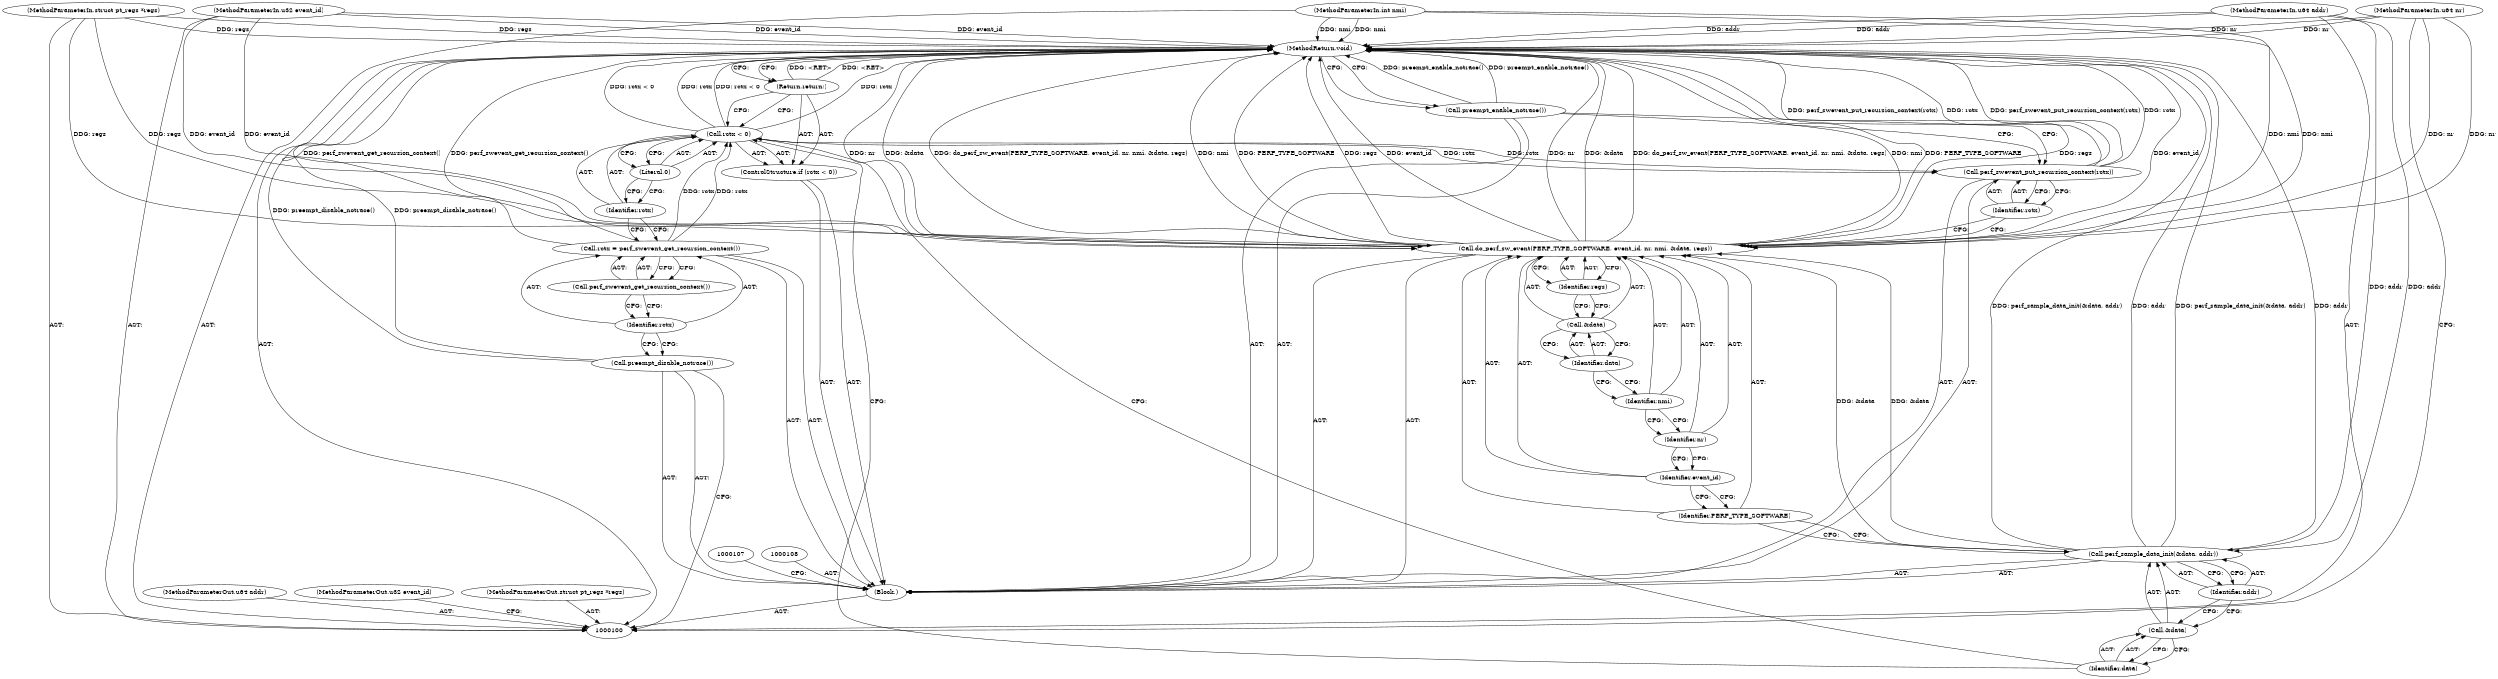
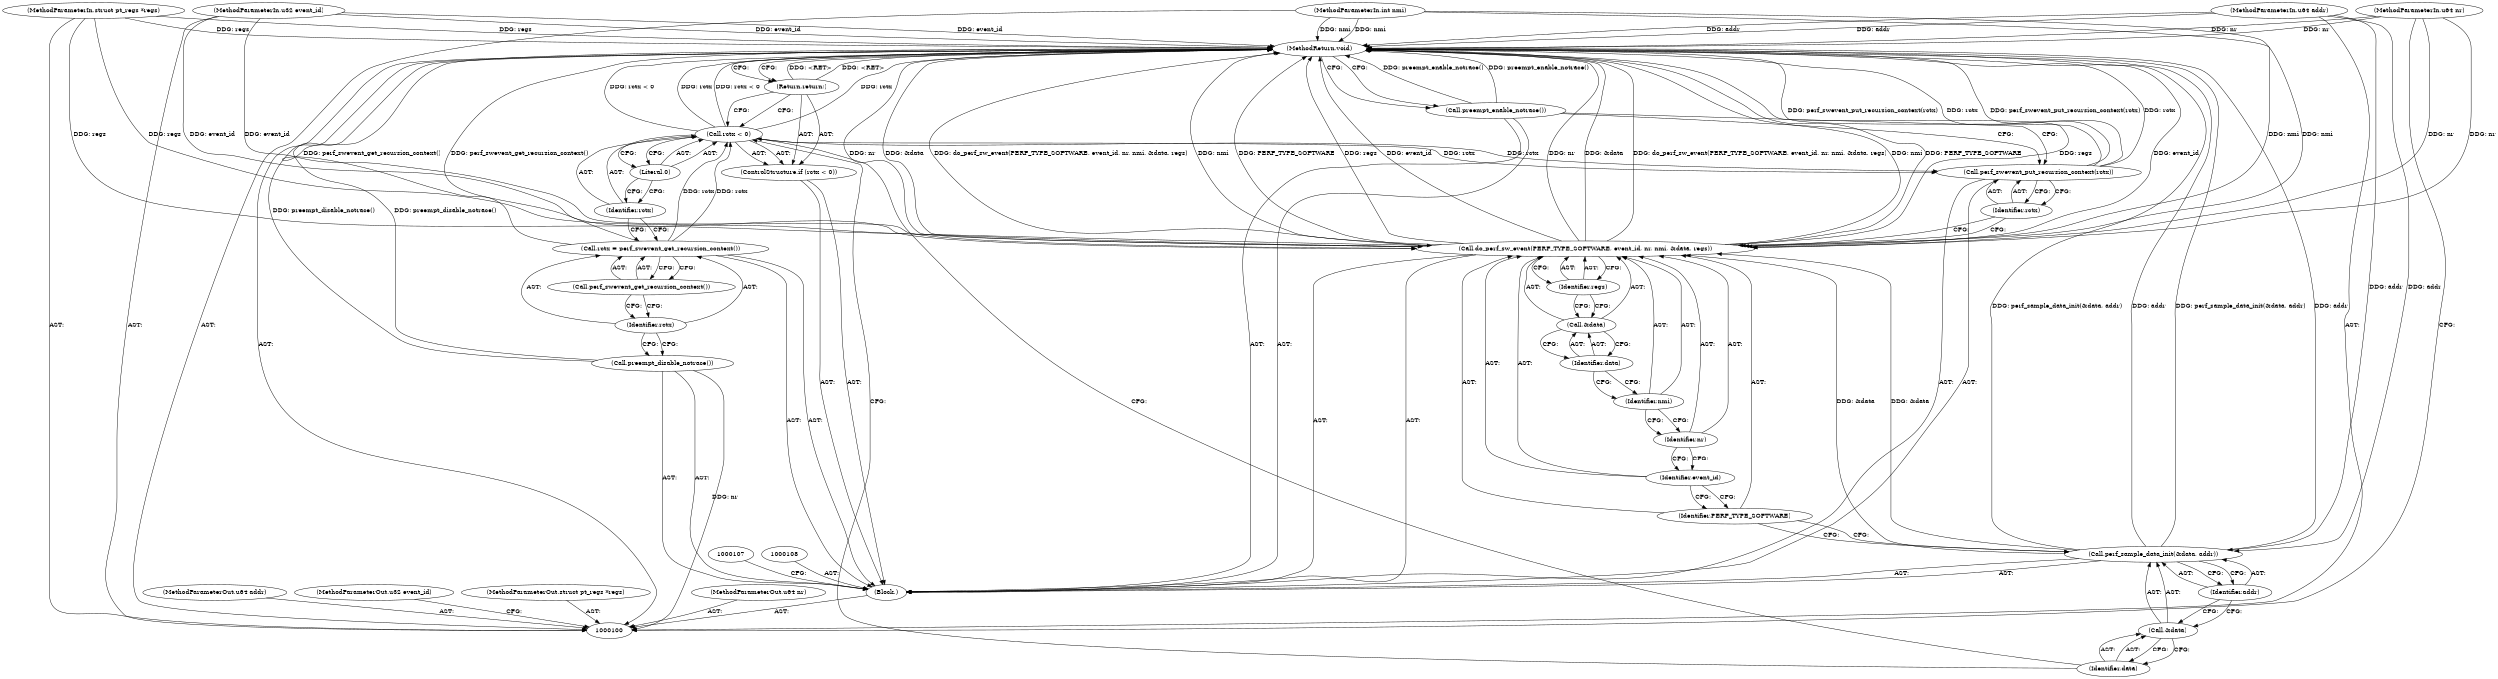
edge "(Call,preempt_disable_notrace())" -> "1000100": label "CFG: " -> "DDG: nr"
node "(MethodParameterOut,u64 nr)": added
